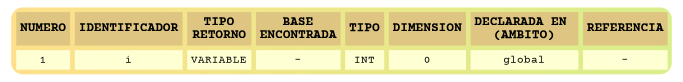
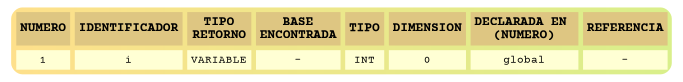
node "NUMERO": text "(AMBITO)" -> "(NUMERO)"
